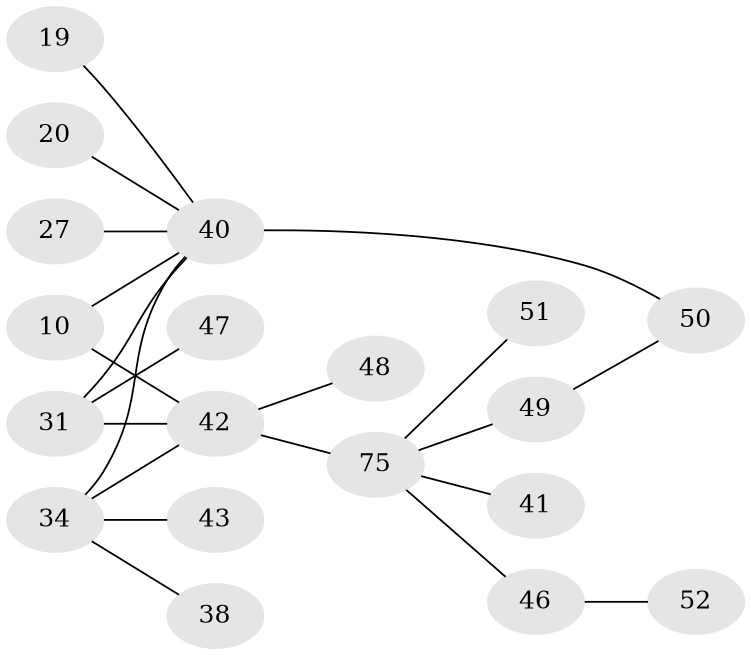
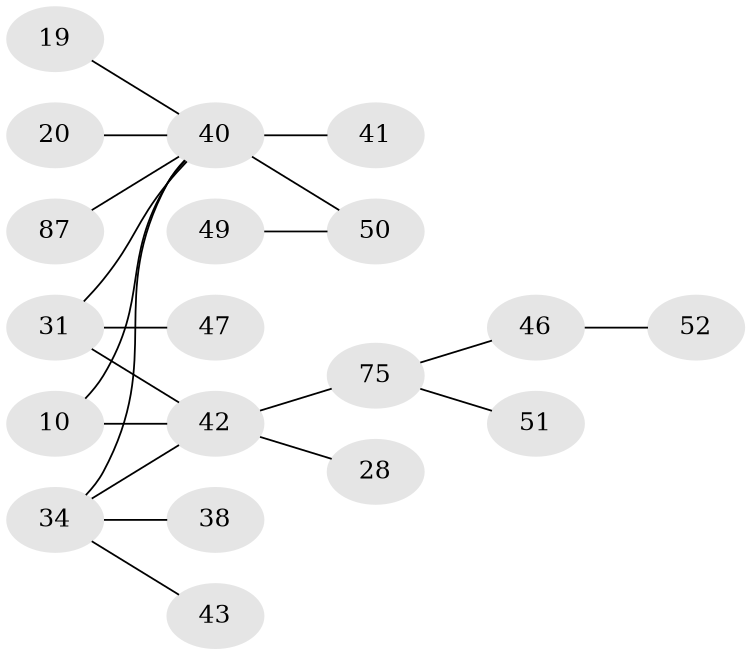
node "27": label "27" -> "87"
node "48": label "48" -> "28"
edge "49" -- "75": removed
edge "75" -- "41": now "40" -- "41"
